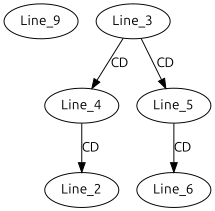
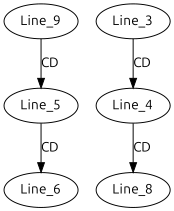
edge "Line_3" -> "Line_5": now "Line_9" -> "Line_5"
node "Line_2": label "Line_2" -> "Line_8"
